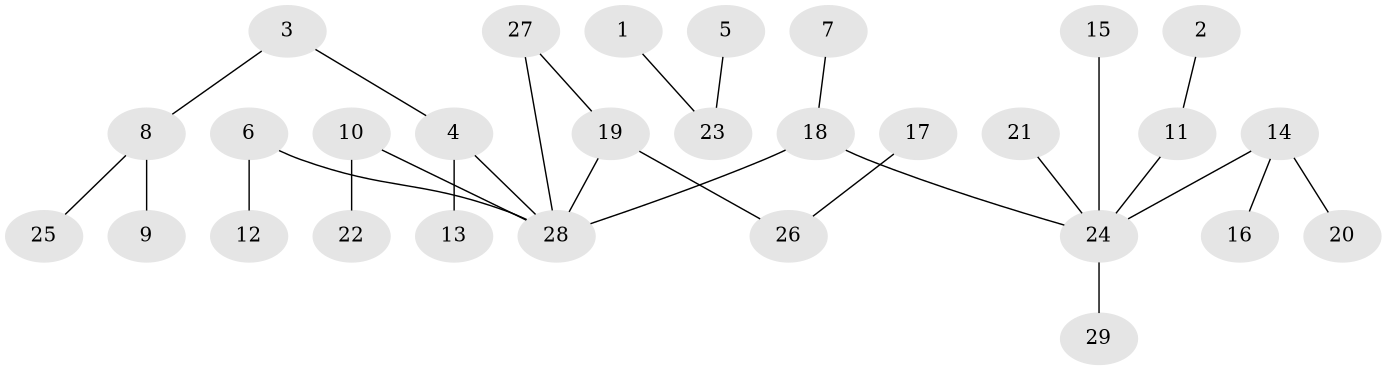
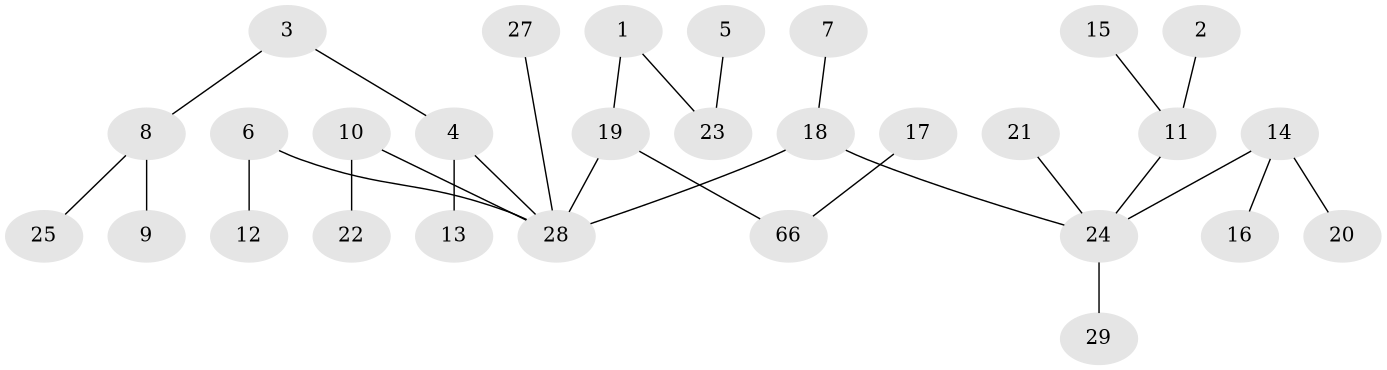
edge "27" -- "19": now "1" -- "19"
edge "15" -- "24": now "15" -- "11"
node "26": label "26" -> "66"
